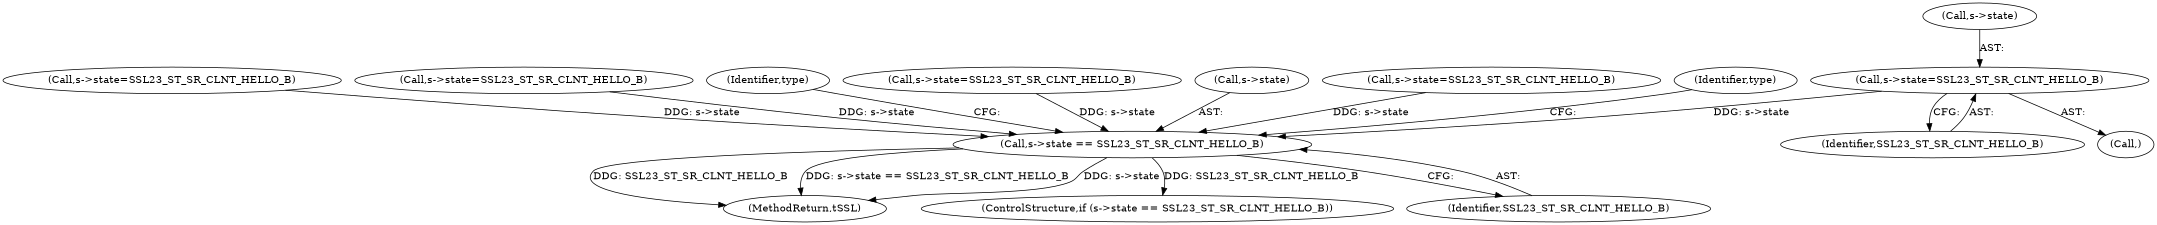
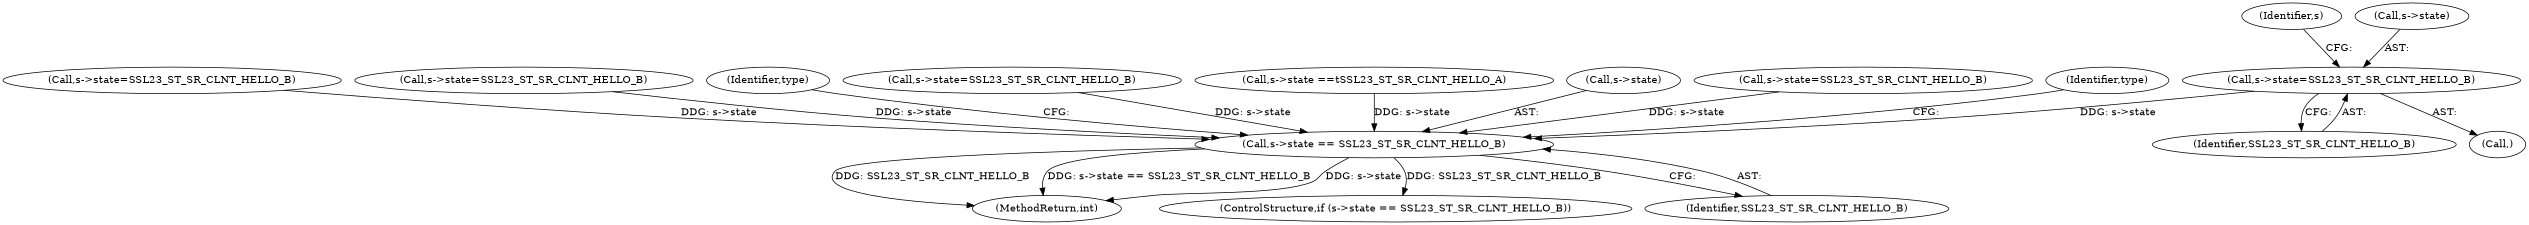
node "(Identifier,s)": added
node "(Call,s->state ==tSSL23_ST_SR_CLNT_HELLO_A)": added
node "(MethodReturn,tSSL)": label "(MethodReturn,tSSL)" -> "(MethodReturn,int)"
